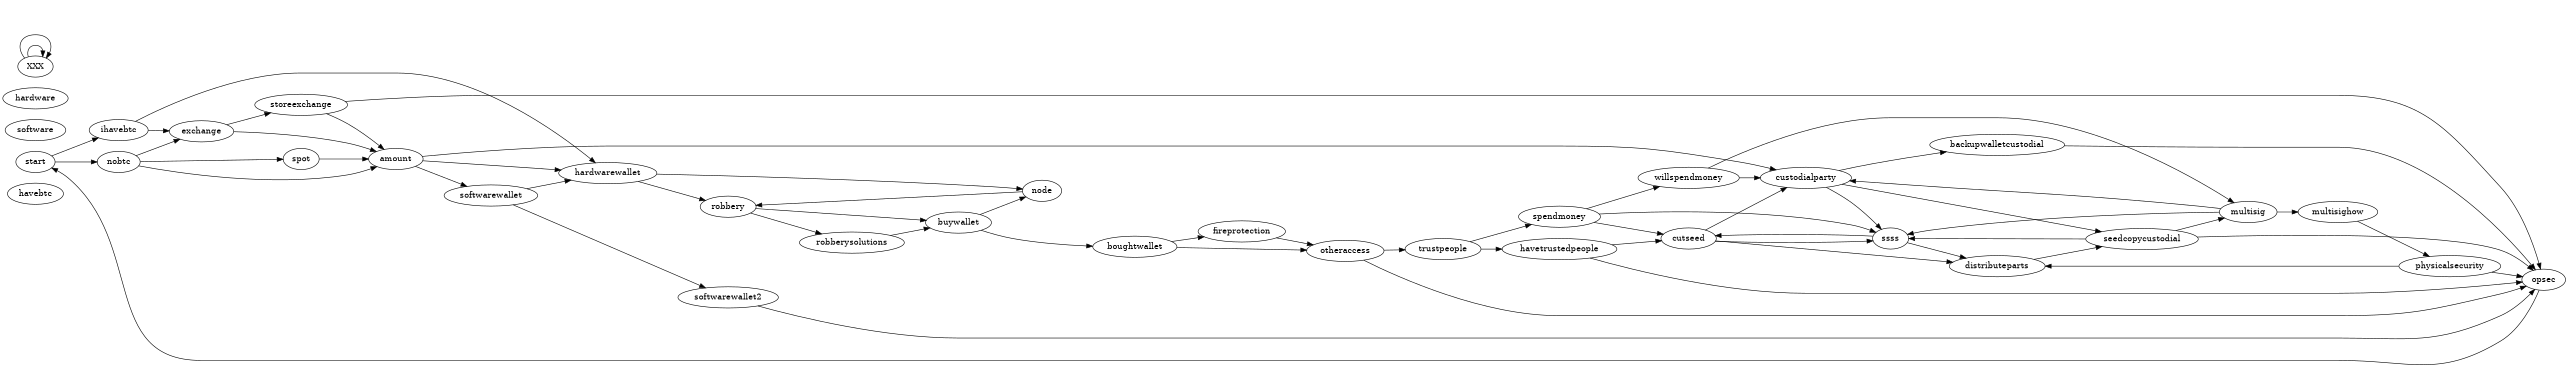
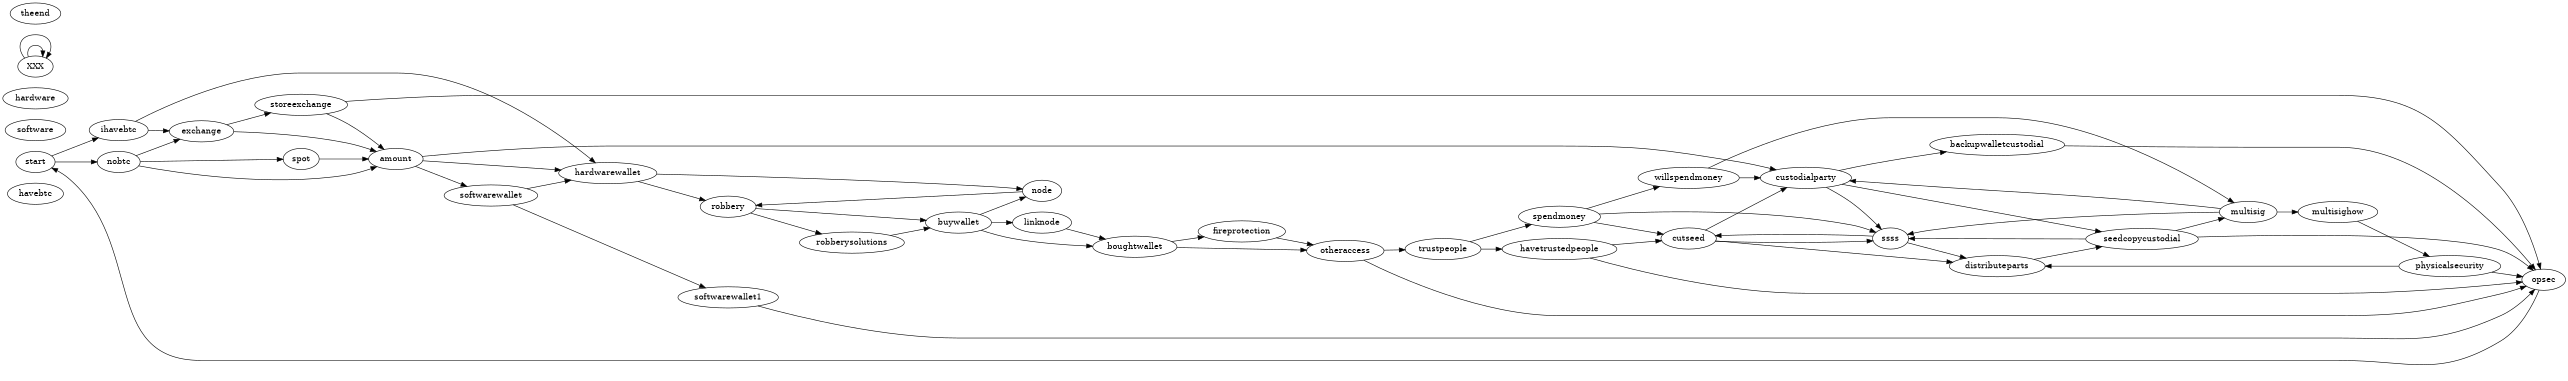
node "theend": added
node "linknode": added
node "softwarewallet2": label "softwarewallet2" -> "softwarewallet1"
